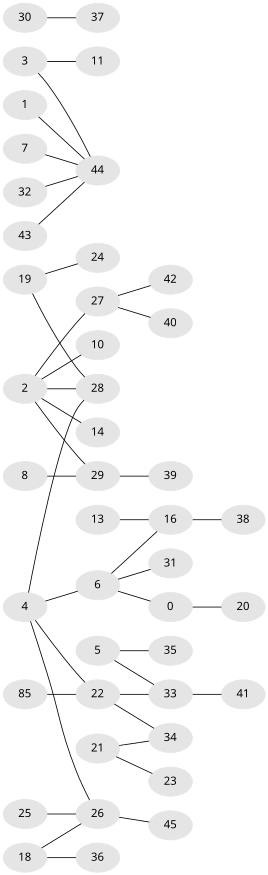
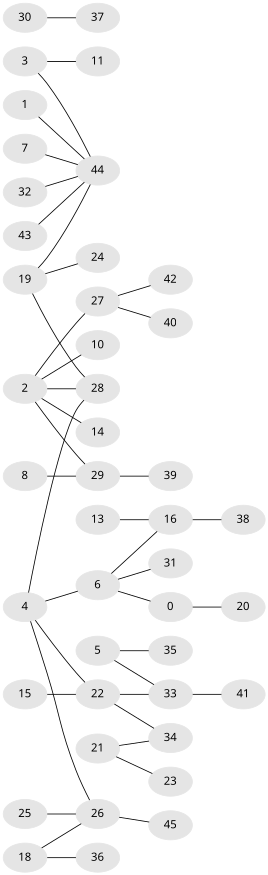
edge "44" -- "19": added
node "85": label "85" -> "15"
